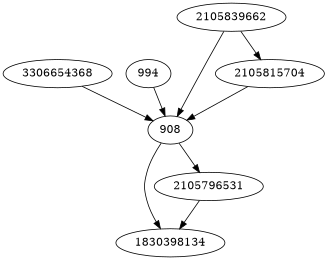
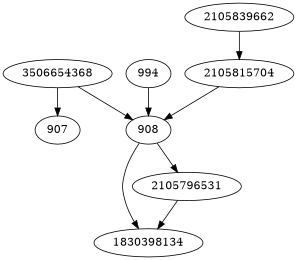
edge "2105839662" -> "908": removed
node "3306654368": label "3306654368" -> "3506654368"
node "907": added
